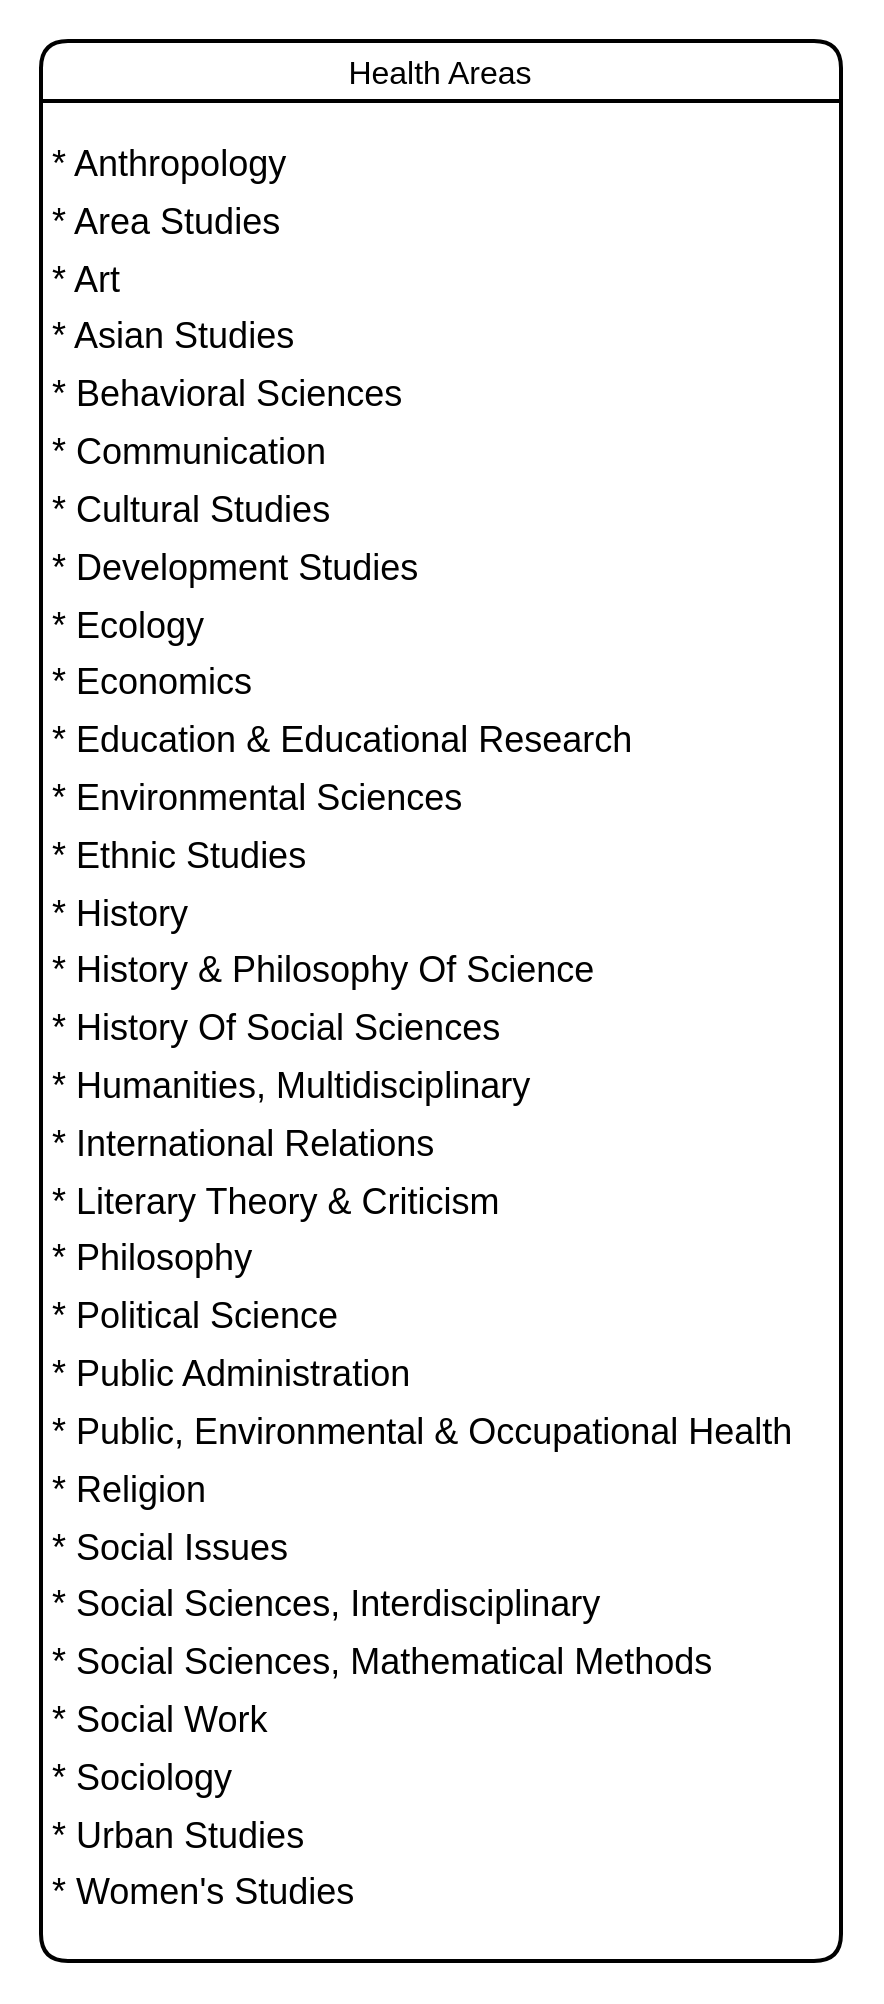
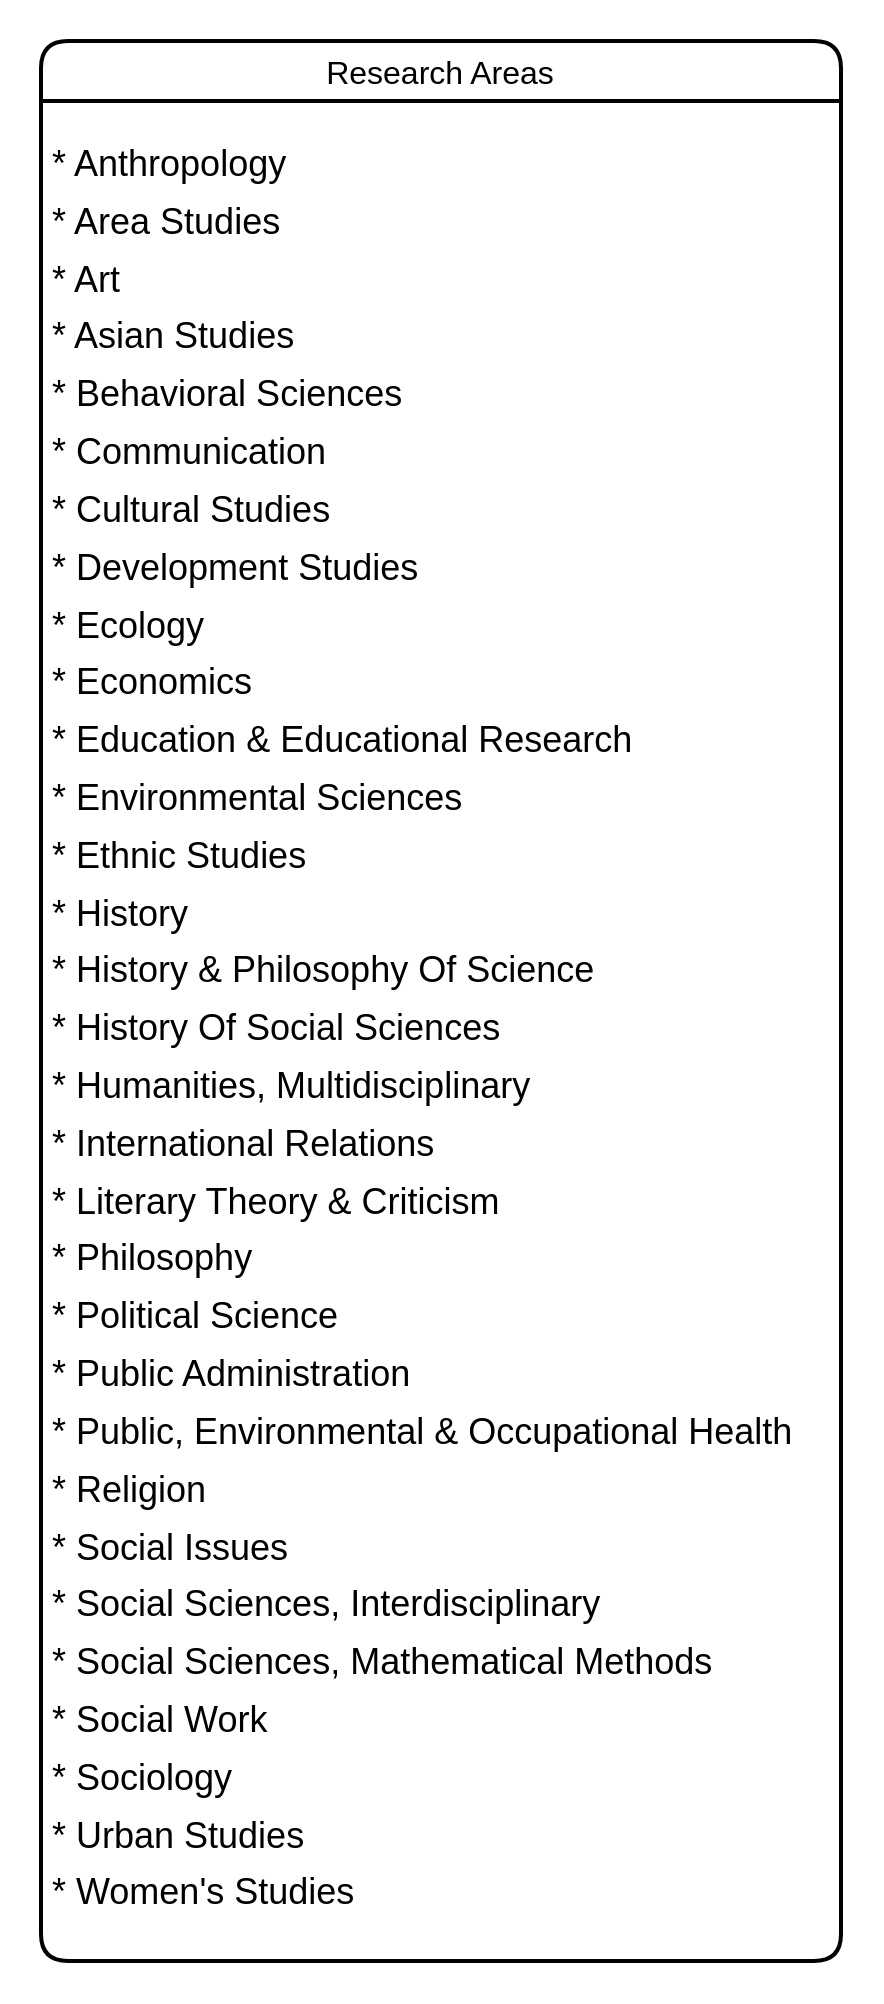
node "Health Areas": label "Health Areas" -> "Research Areas"
